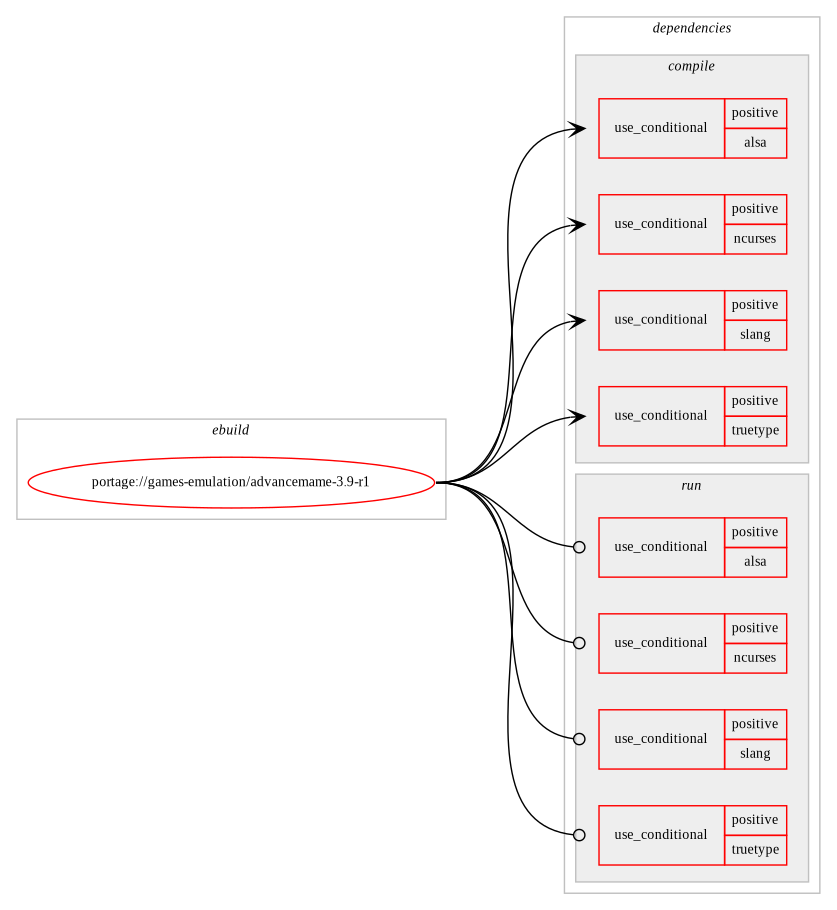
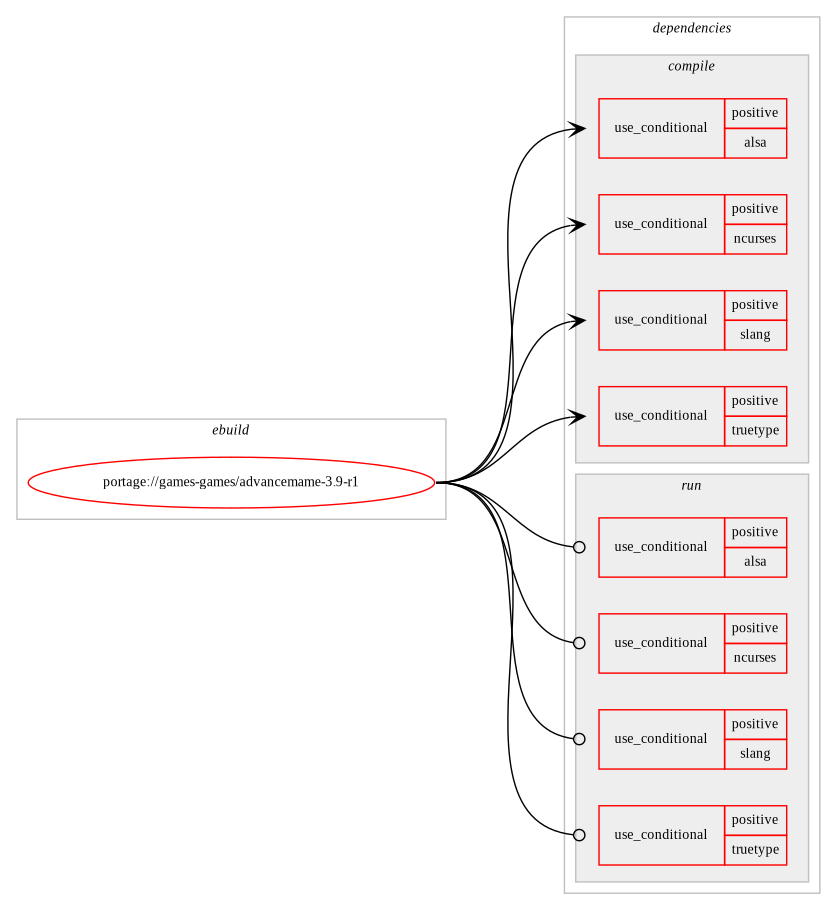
node "portage://games-emulation/advancemame-3.9-r1": label "portage://games-emulation/advancemame-3.9-r1" -> "portage://games-games/advancemame-3.9-r1"
